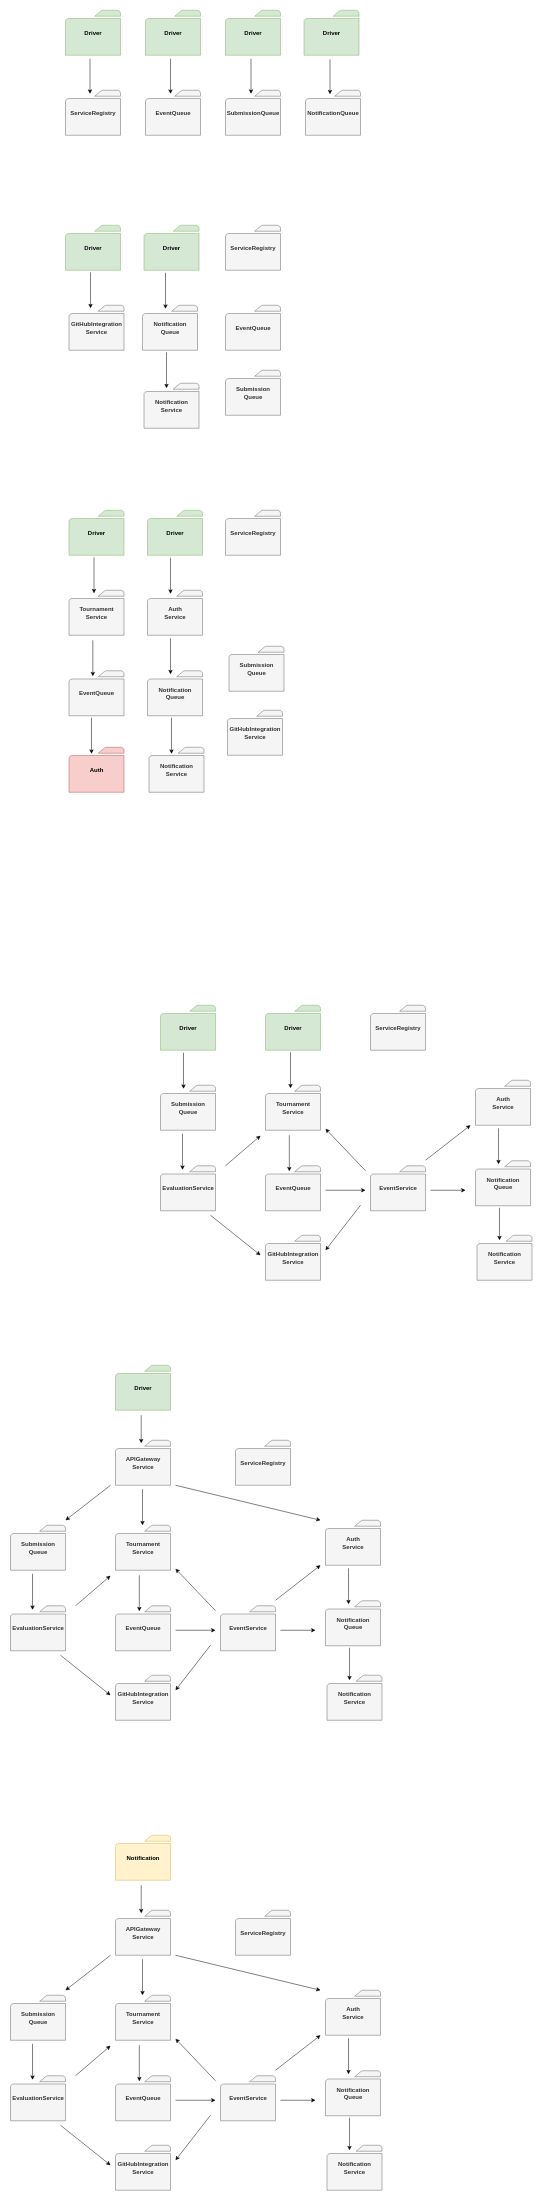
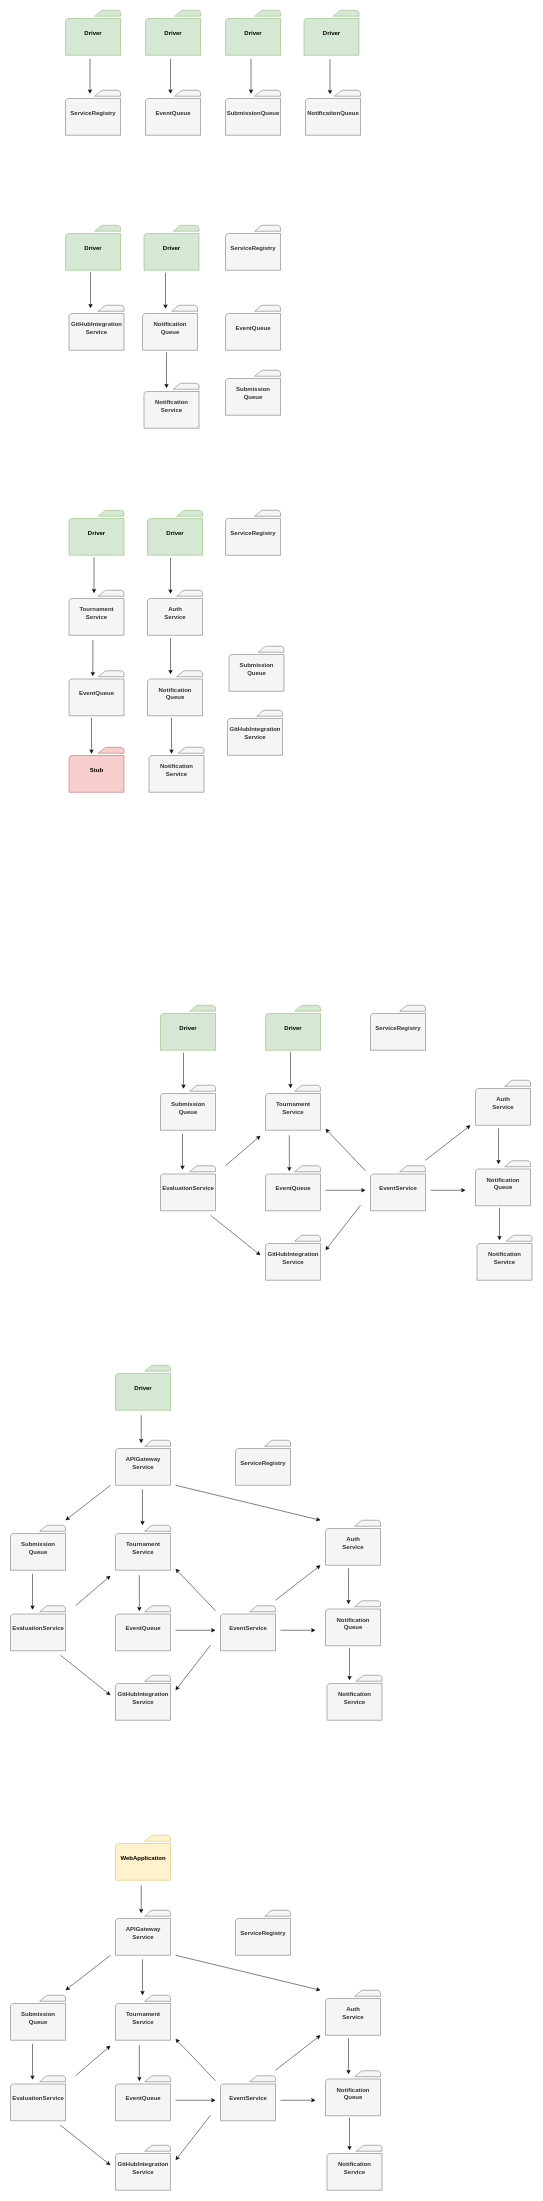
node "Auth": label "Auth" -> "Stub"
node "Notification": label "Notification" -> "WebApplication"
